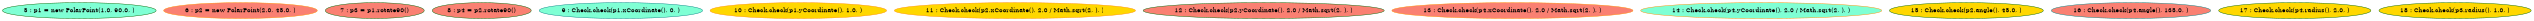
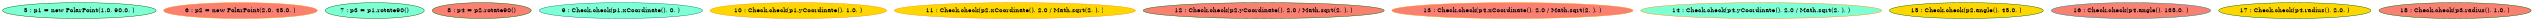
node "7 : p3 = p1.rotate90()": fillcolor salmon -> aquamarine
node "18 : Check.check(p3.radius(), 1.0, )": fillcolor gold -> salmon
